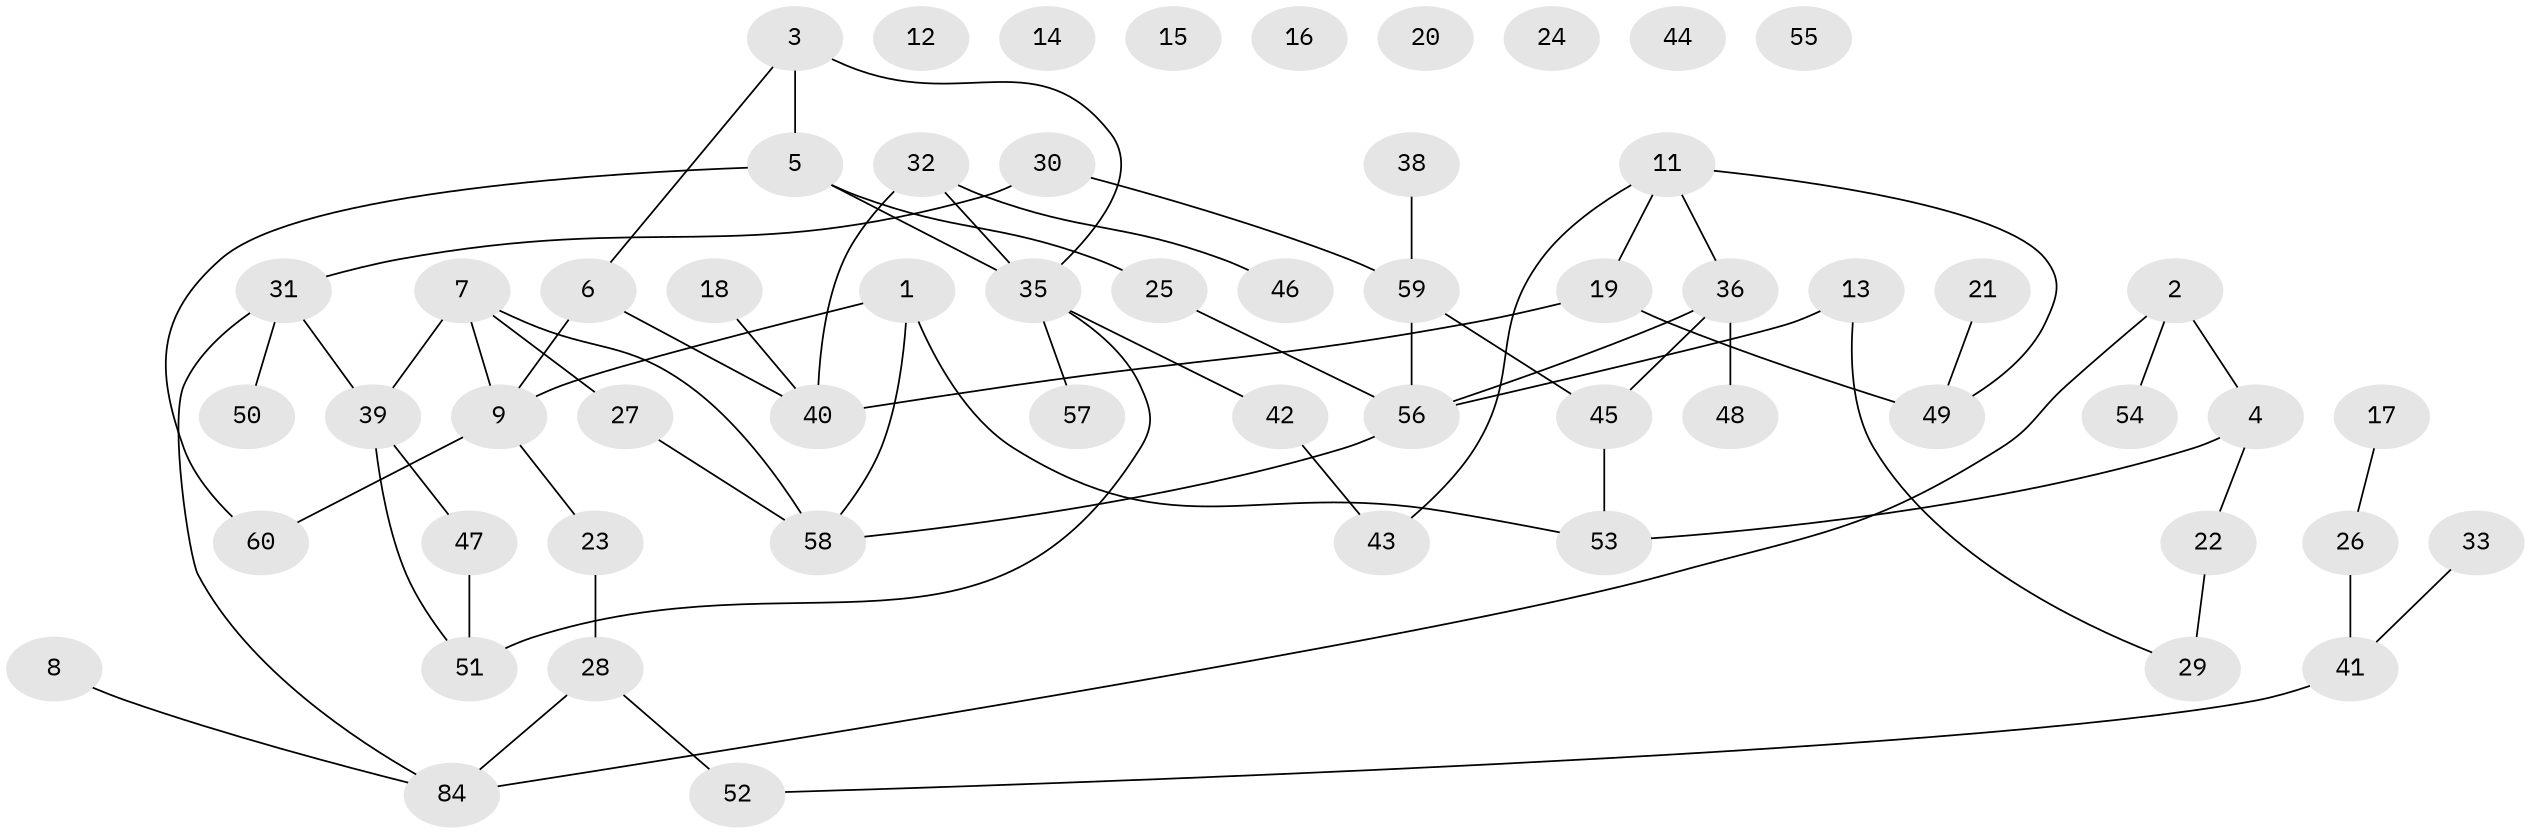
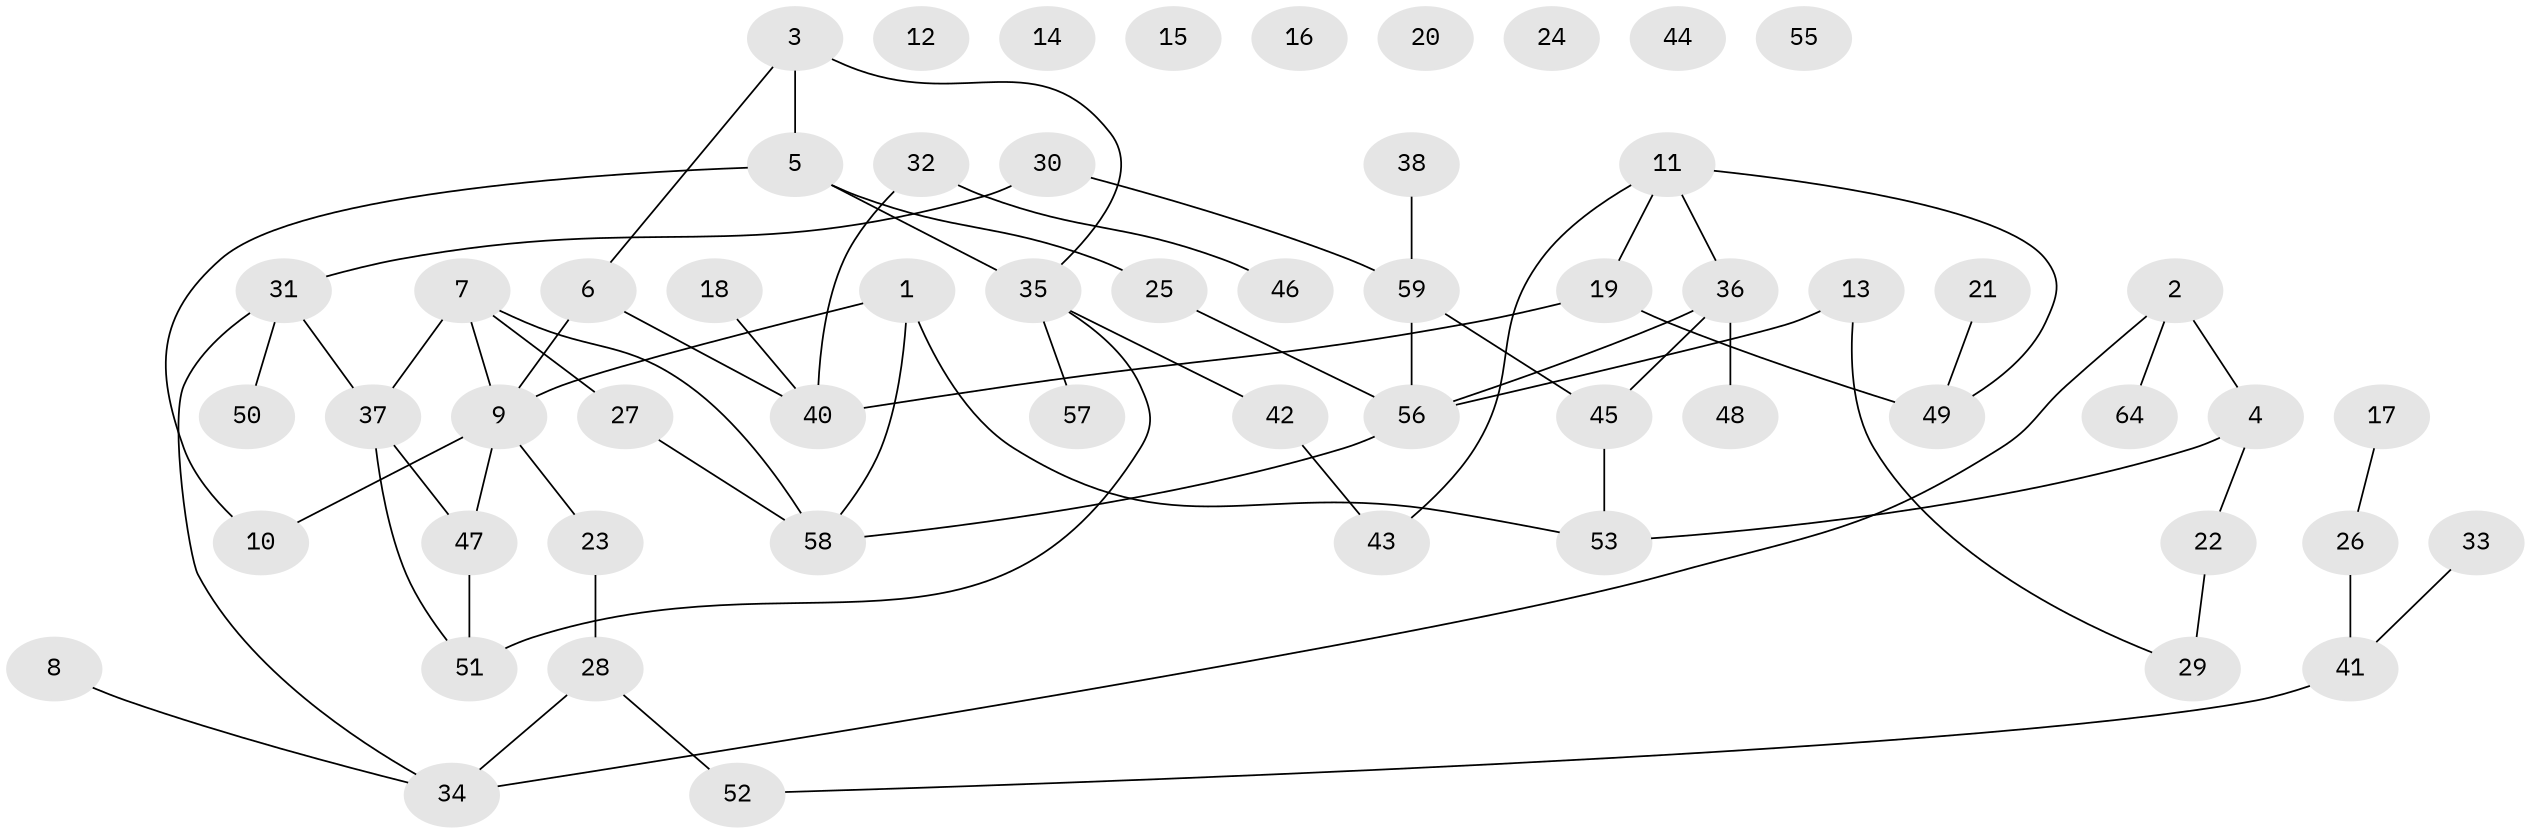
edge "32" -- "35": removed
node "39": label "39" -> "37"
node "54": label "54" -> "64"
edge "9" -- "47": added
node "60": label "60" -> "10"
node "84": label "84" -> "34"
